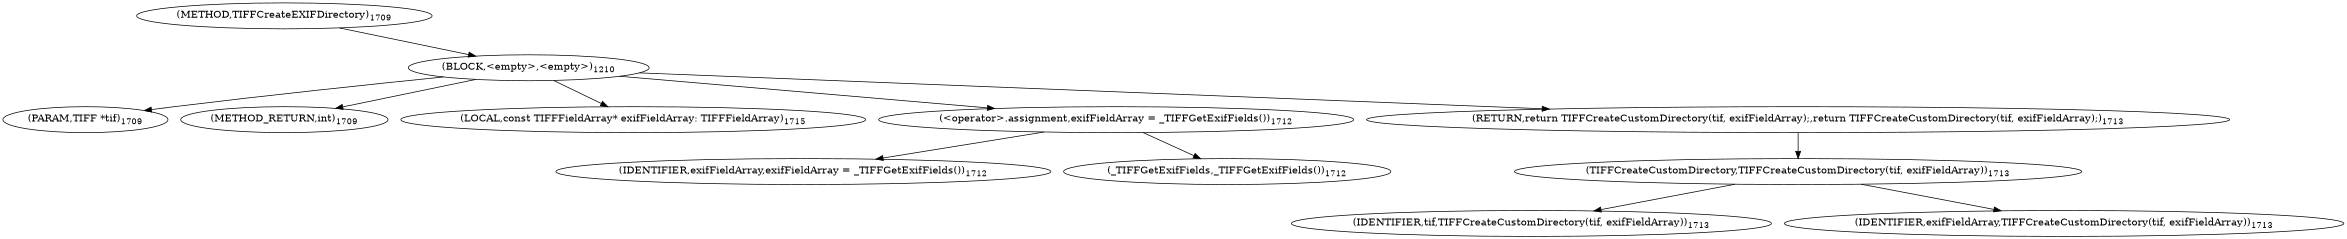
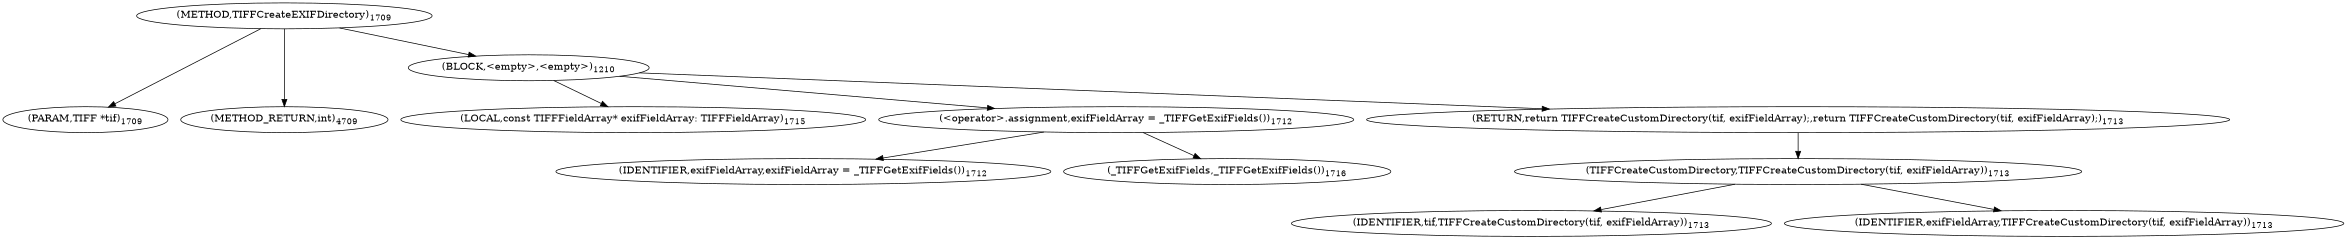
edge "(BLOCK,<empty>,<empty>)" -> "(PARAM,TIFF *tif)": now "(METHOD,TIFFCreateEXIFDirectory)" -> "(PARAM,TIFF *tif)"
edge "(BLOCK,<empty>,<empty>)" -> "(METHOD_RETURN,int)": now "(METHOD,TIFFCreateEXIFDirectory)" -> "(METHOD_RETURN,int)"
node "(METHOD_RETURN,int)": text "1709" -> "4709"
node "(_TIFFGetExifFields,_TIFFGetExifFields())": text "1712" -> "1716"
